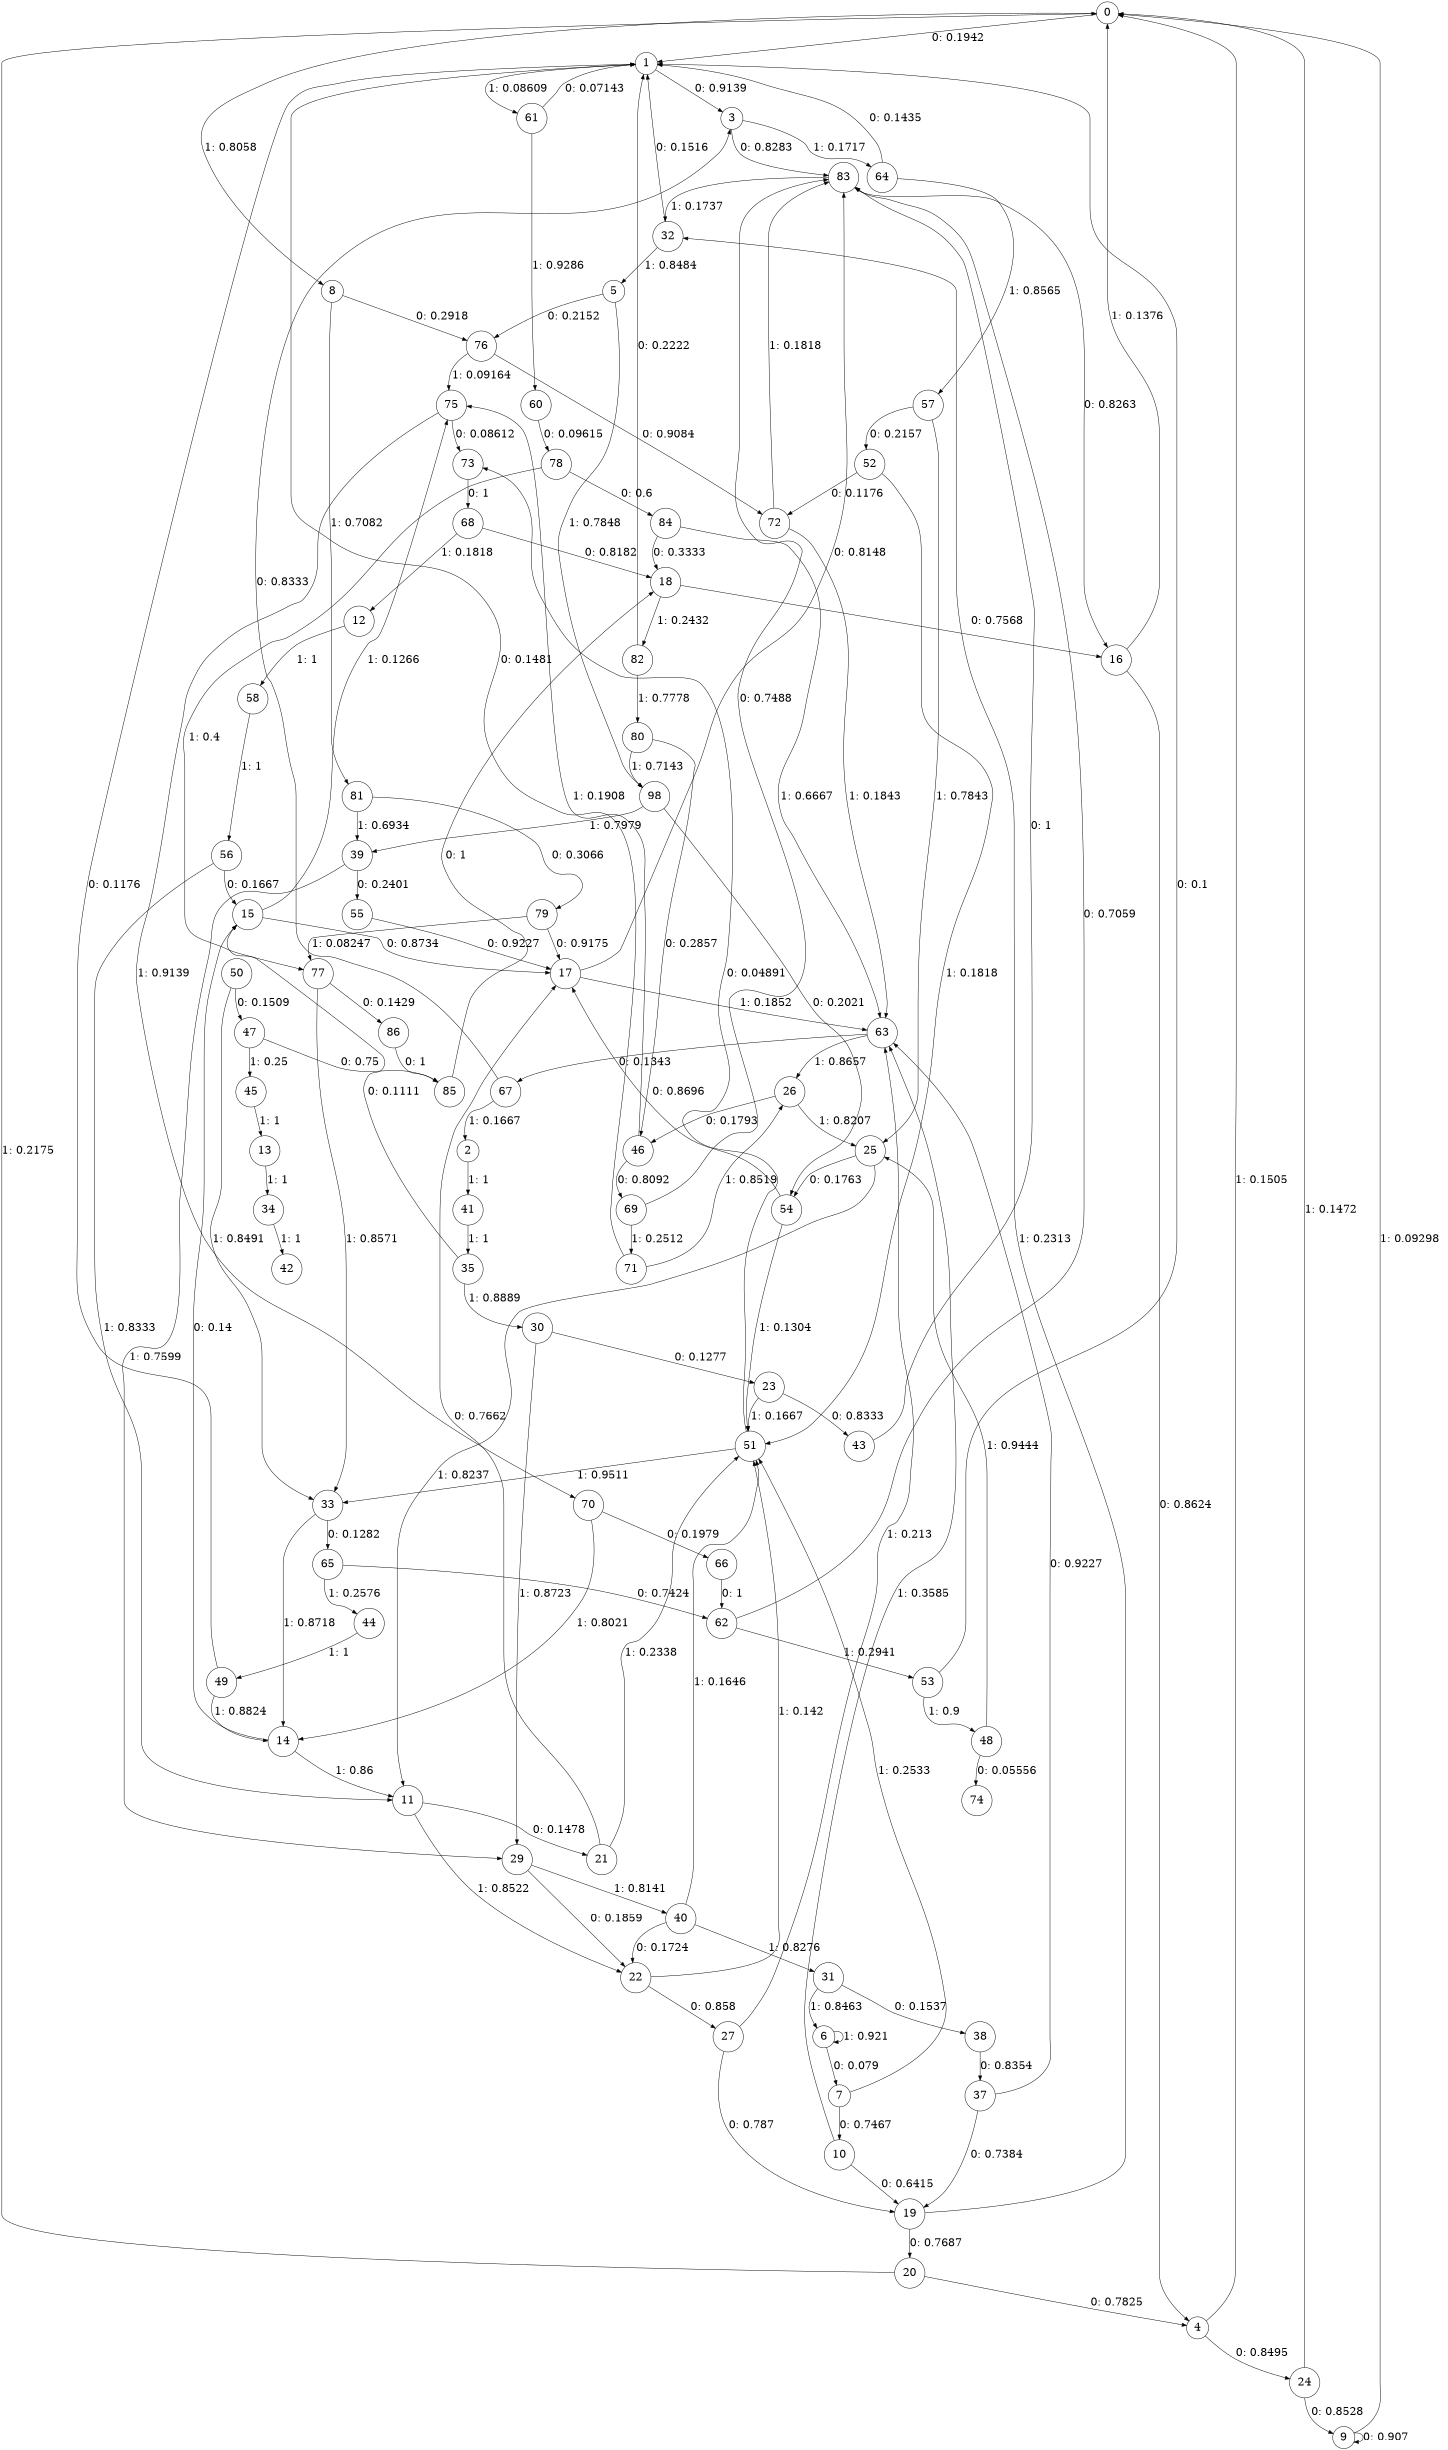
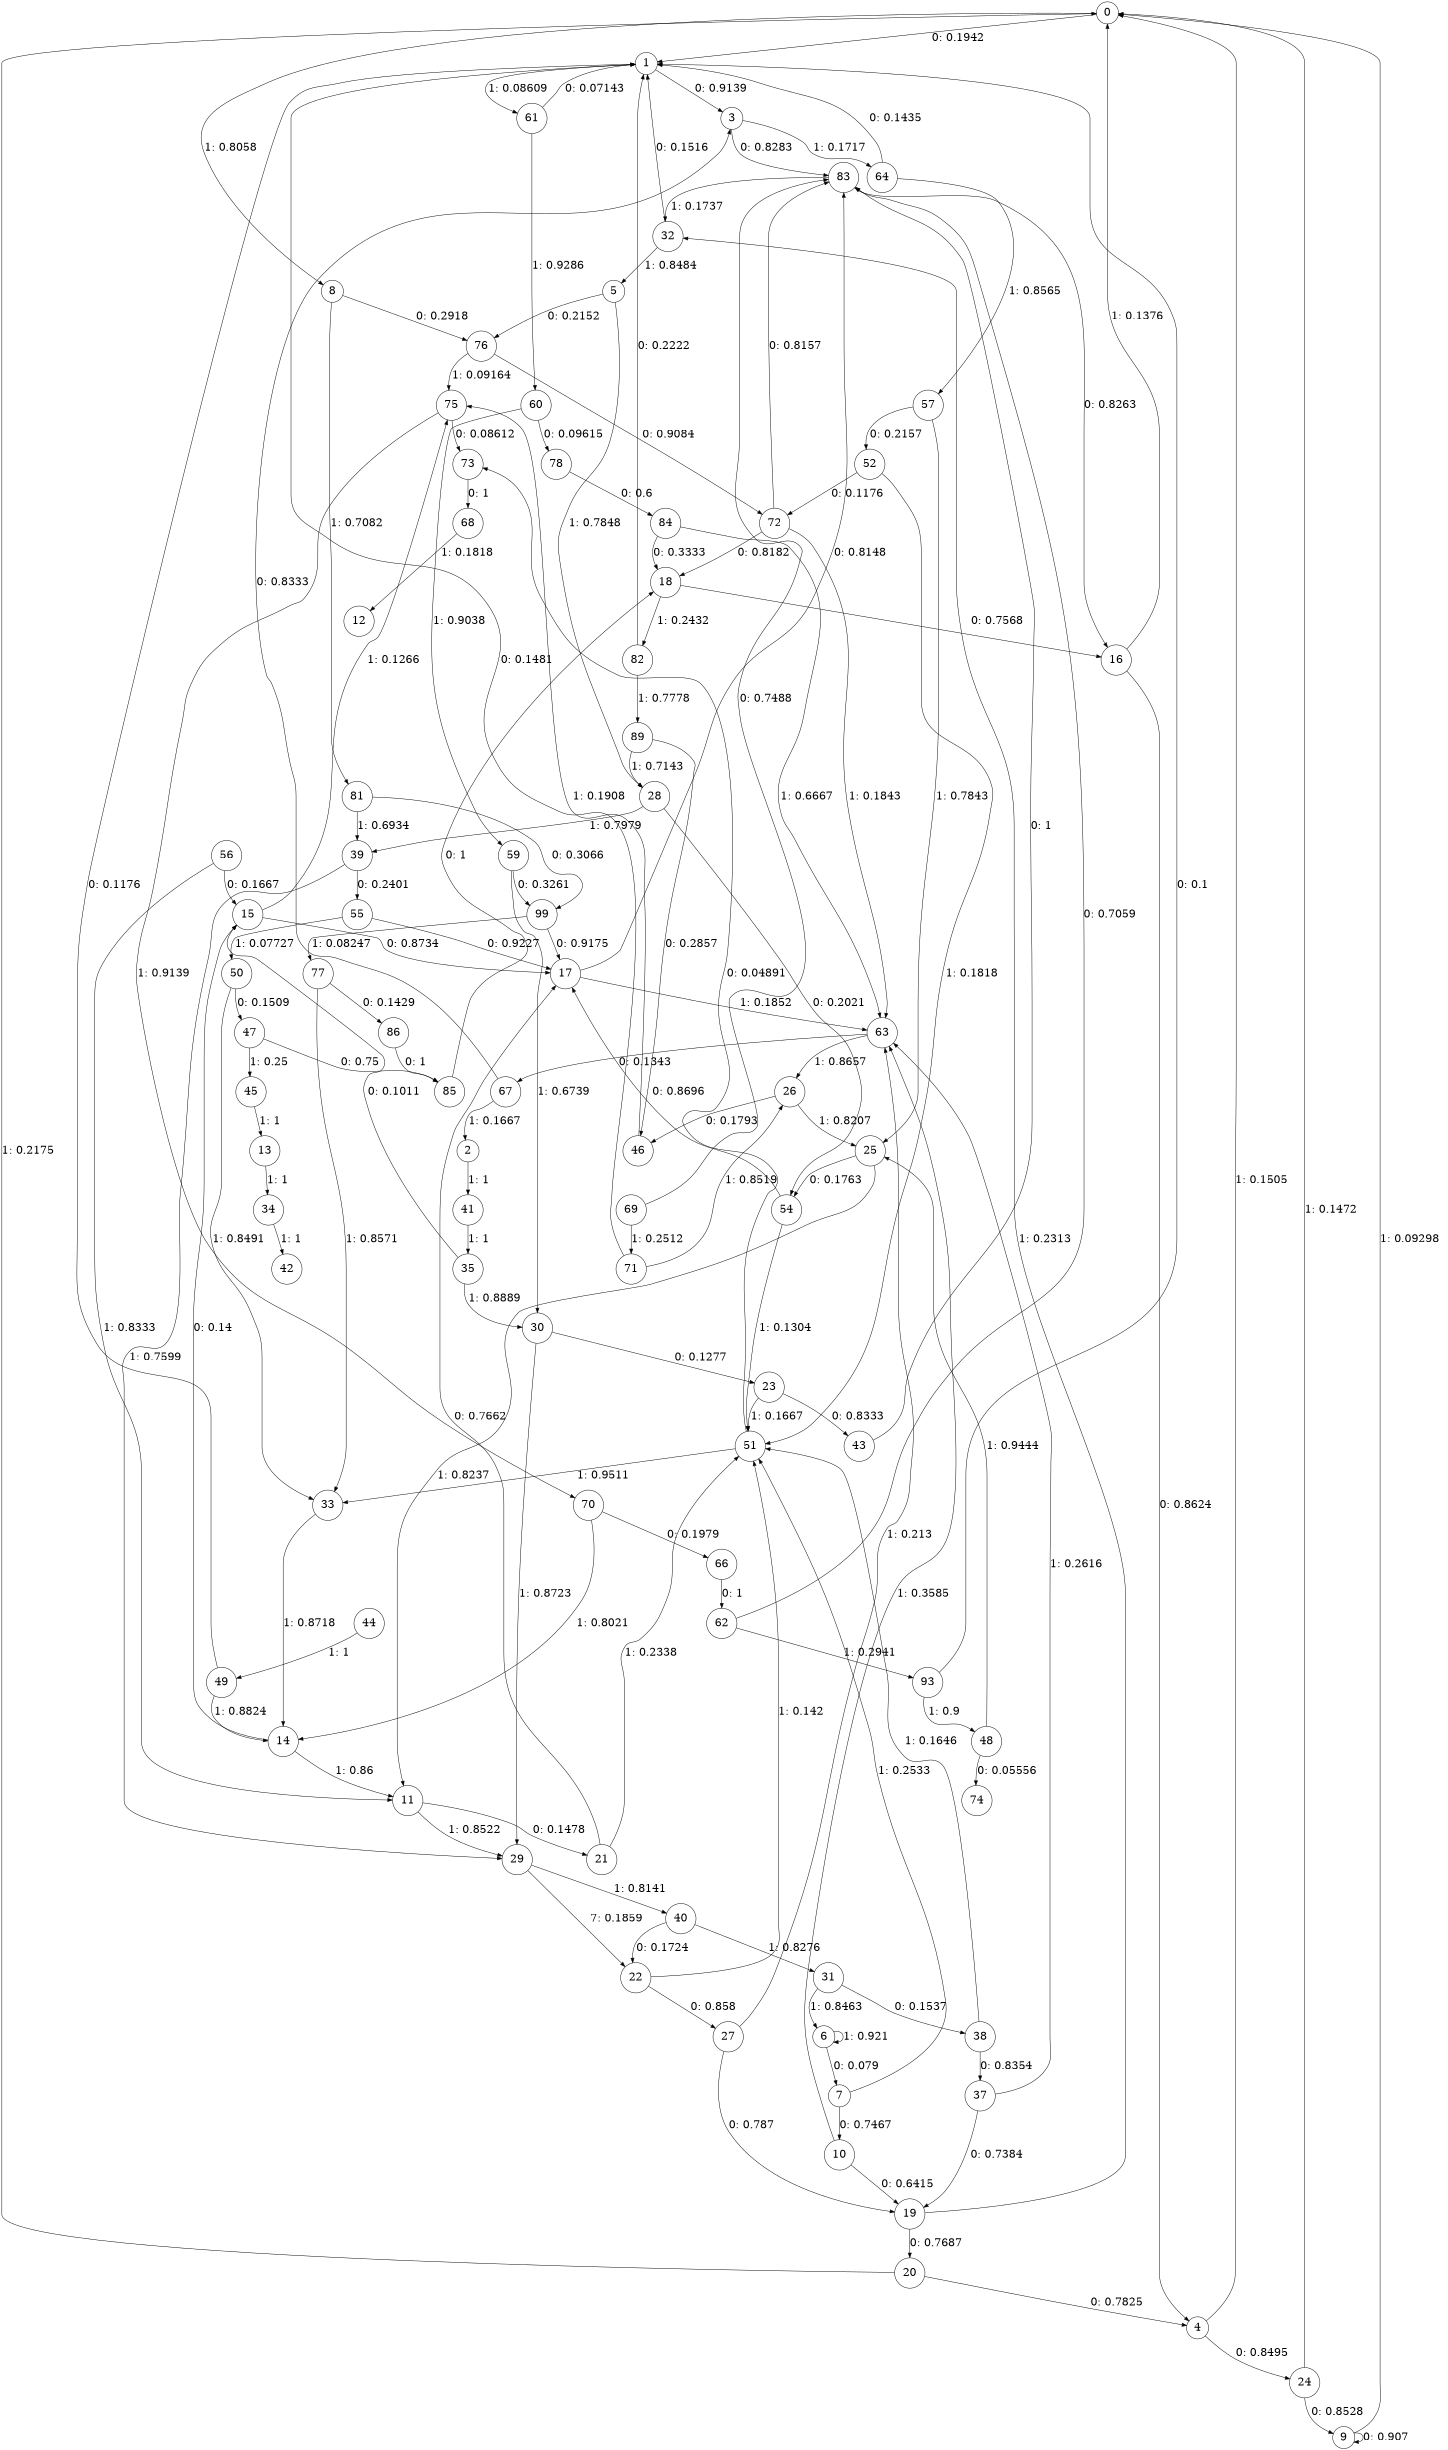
edge "72" -> "83": label "1: 0.1818   " -> "0: 0.8157   "
edge "68" -> "18": now "72" -> "18"
edge "78" -> "77": removed, label "1: 0.4"
node "58": removed
node "80": label "80" -> "89"
node "98": label "98" -> "28"
node "59": added
node "79": label "79" -> "99"
edge "55" -> "50": added, label "1: 0.07727"
edge "35" -> "15": label "0: 0.1111   " -> "0: 0.1011   "
edge "46" -> "69": removed, label "0: 0.8092"
node "65": removed
edge "37" -> "63": label "0: 0.9227   " -> "1: 0.2616   "
edge "40" -> "51": now "38" -> "51"
node "53": label "53" -> "93"
edge "11" -> "22": now "11" -> "29"
edge "29" -> "22": label "0: 0.1859   " -> "7: 0.1859   "
